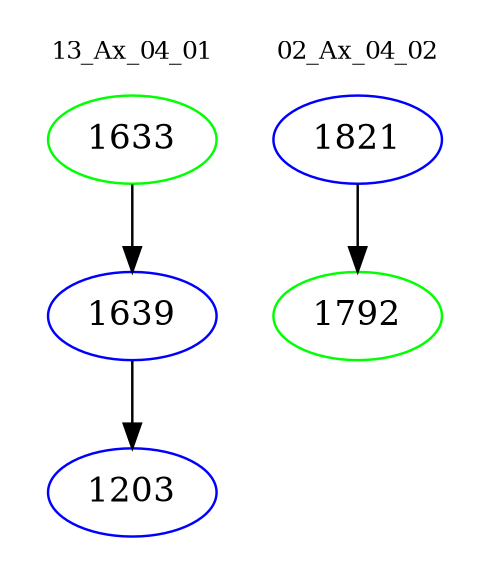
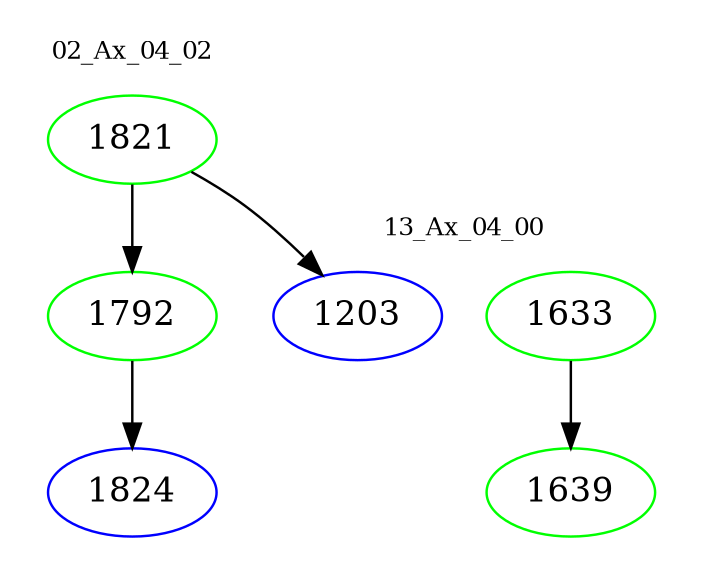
cluster "13_Ax_04_01": label "13_Ax_04_01" -> "13_Ax_04_00"
node "1821": color blue -> green
node "1639": color blue -> green
edge "1639" -> "1203": now "1821" -> "1203"
node "1824": added
